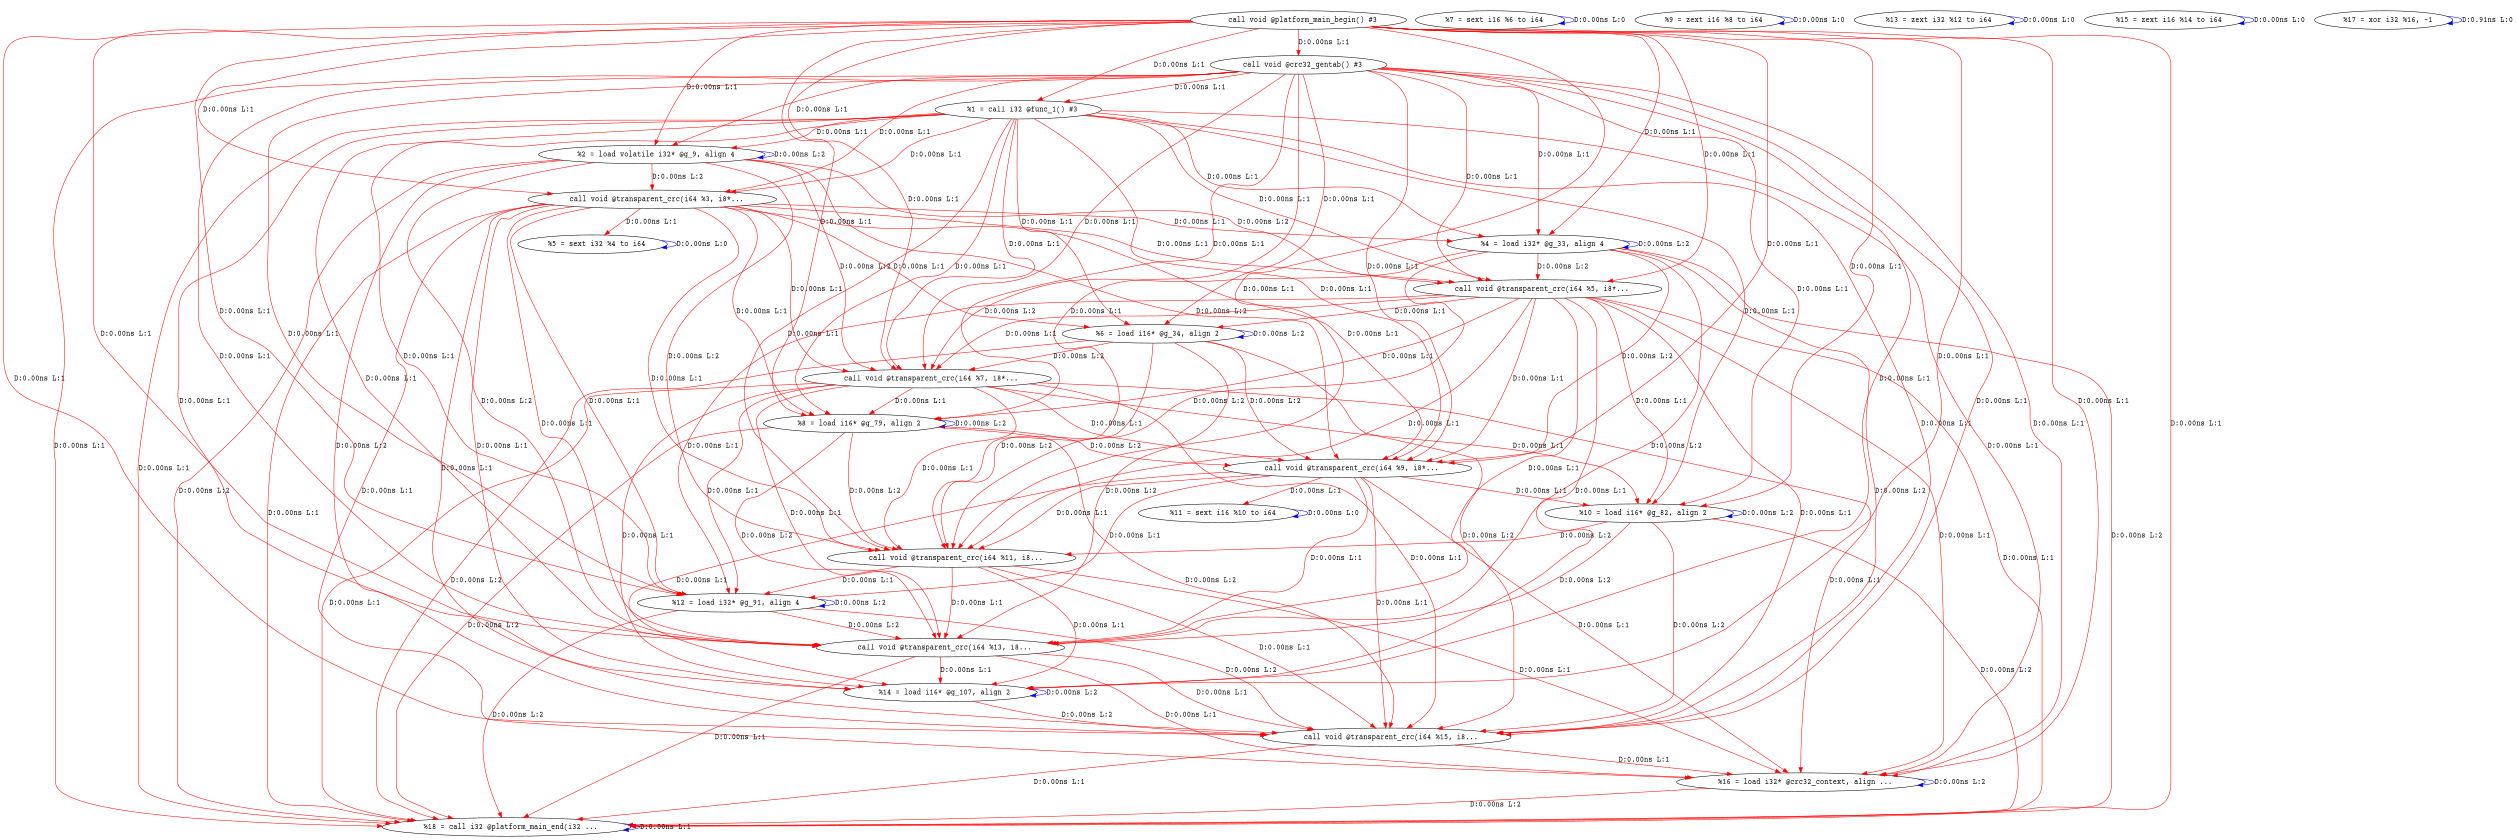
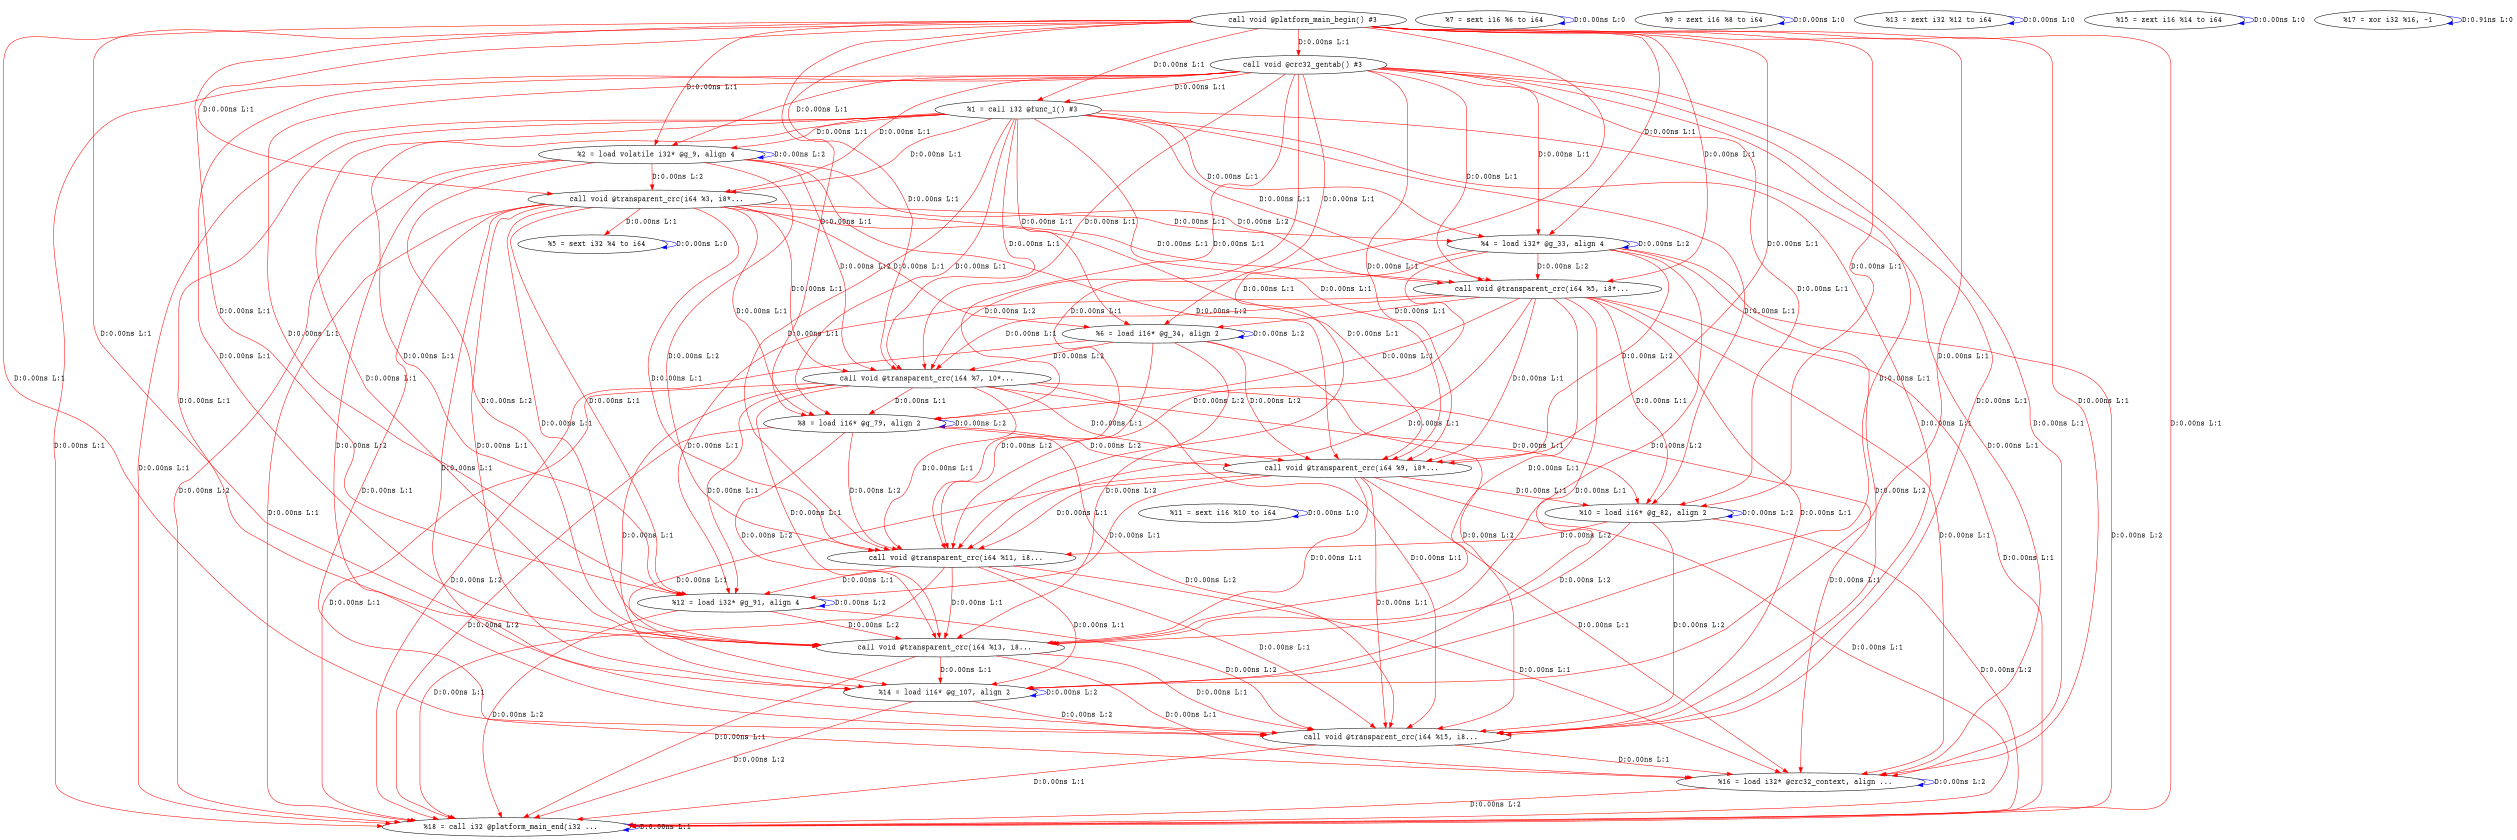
node "call void @transparent_crc(i64 %7, i8*...": label "call void @transparent_crc(i64 %7, i8*..." -> "call void @transparent_crc(i64 %7, i0*..."
edge "call void @transparent_crc(i64 %9, i8*..." -> "%11 = sext i16 %10 to i64": now "call void @transparent_crc(i64 %9, i8*..." -> "%18 = call i32 @platform_main_end(i32 ..."
edge "call void @transparent_crc(i64 %11, i8..." -> "%18 = call i32 @platform_main_end(i32 ...": added, label "D:0.00ns L:1"
edge "%14 = load i16* @g_107, align 2" -> "%18 = call i32 @platform_main_end(i32 ...": added, label "D:0.00ns L:2"
